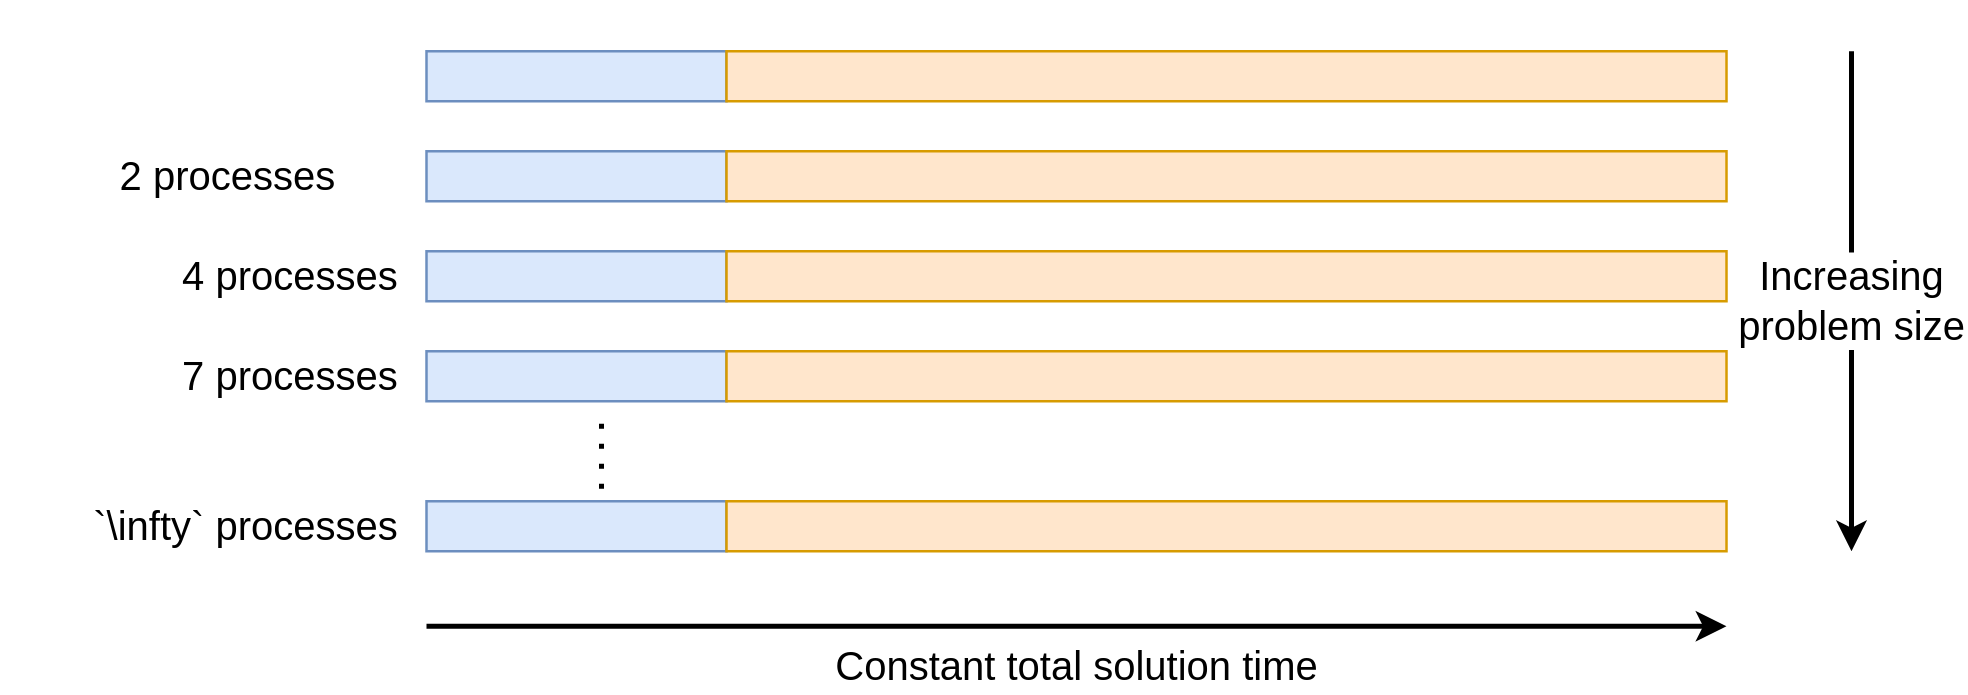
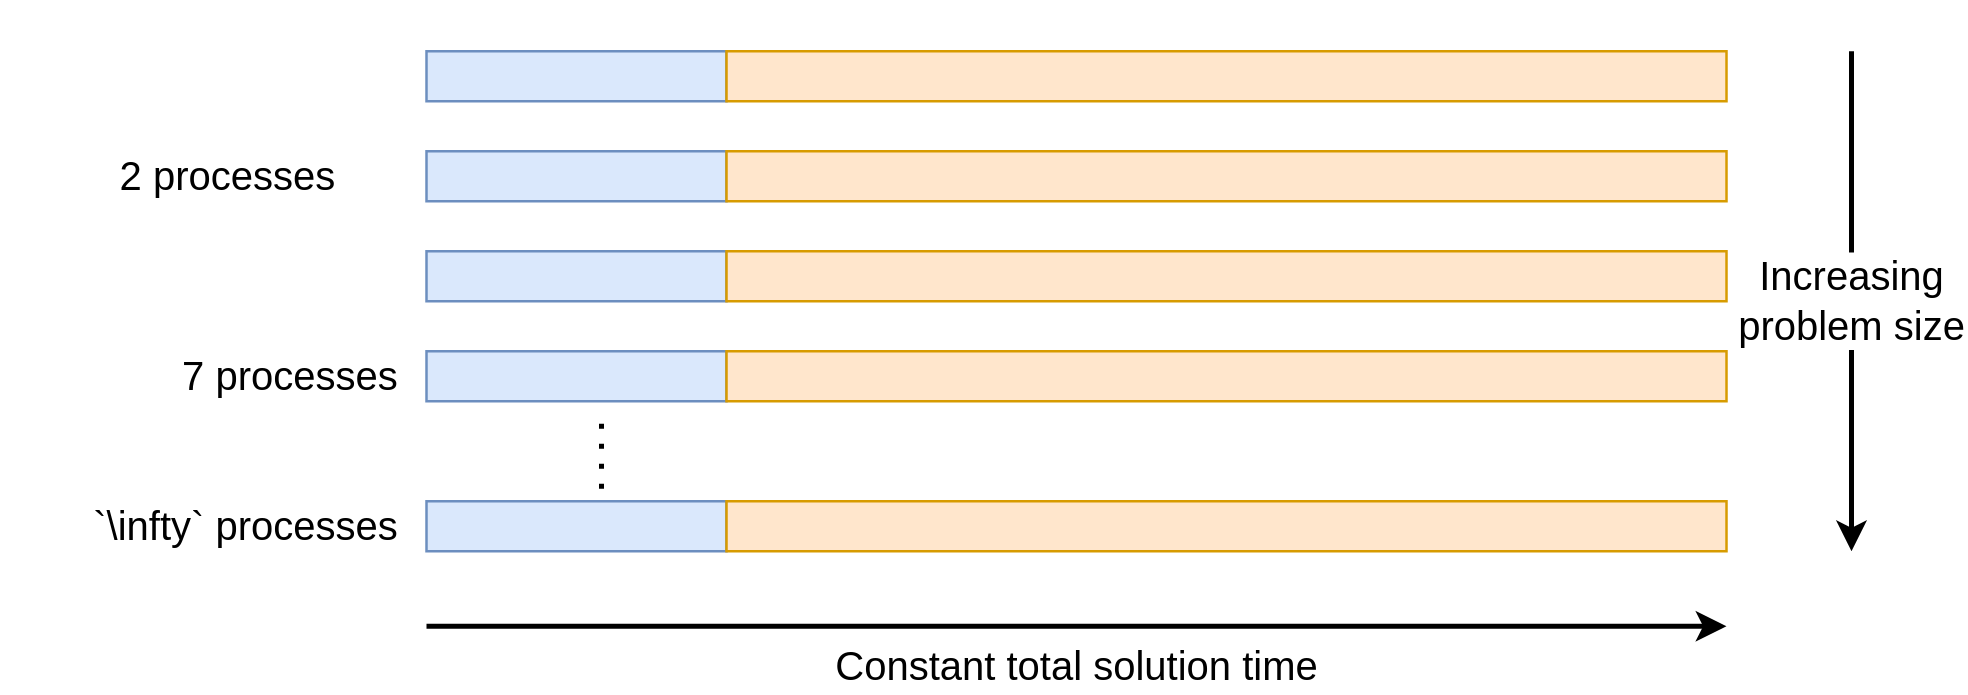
node "4 processes": removed
